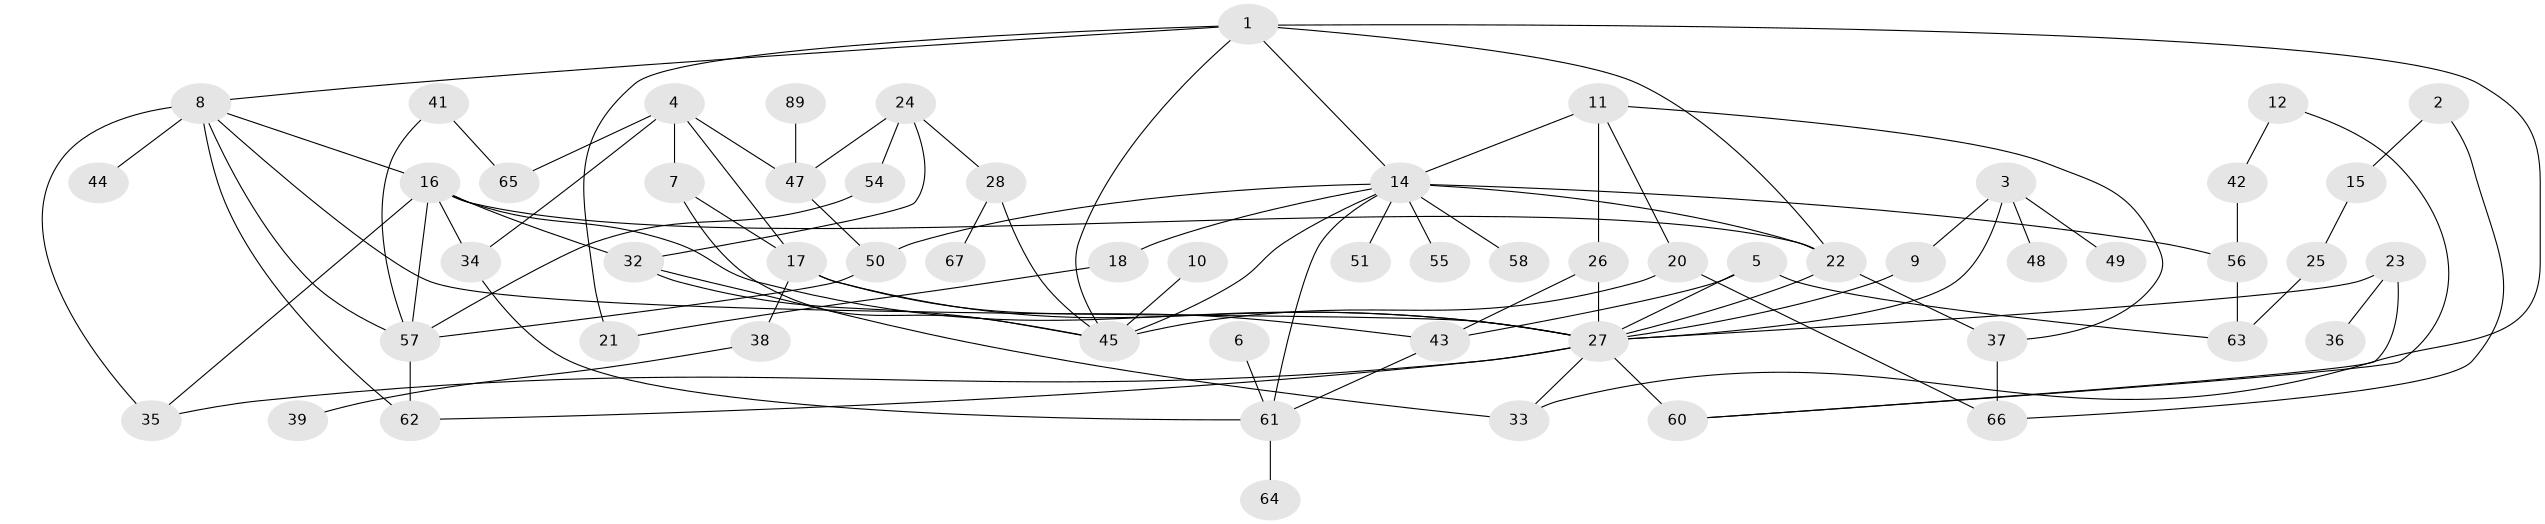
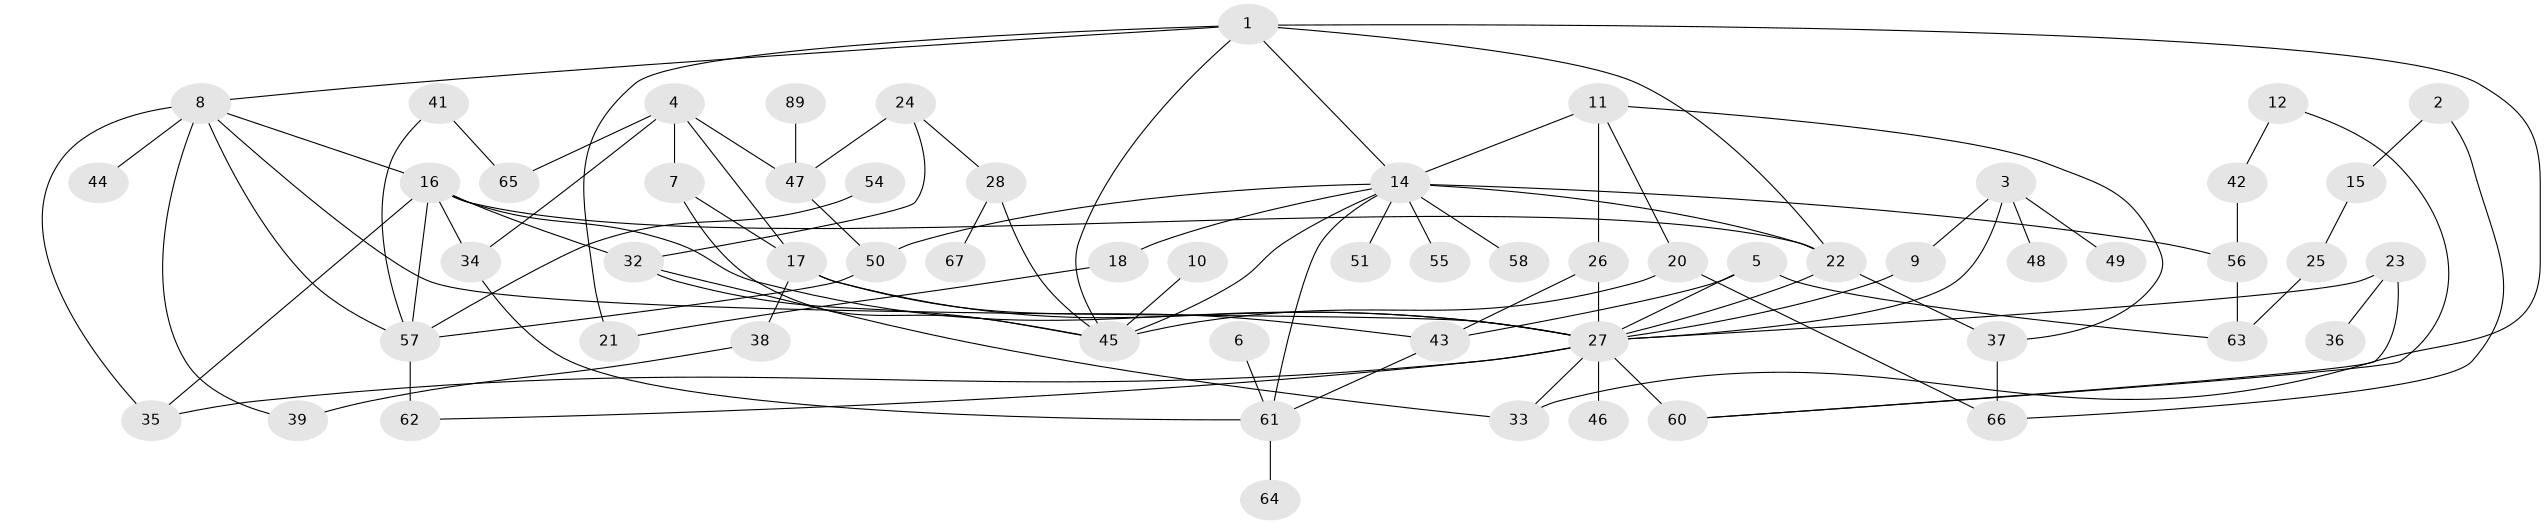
edge "24" -- "54": removed
edge "8" -- "62": now "8" -- "39"
node "46": added
